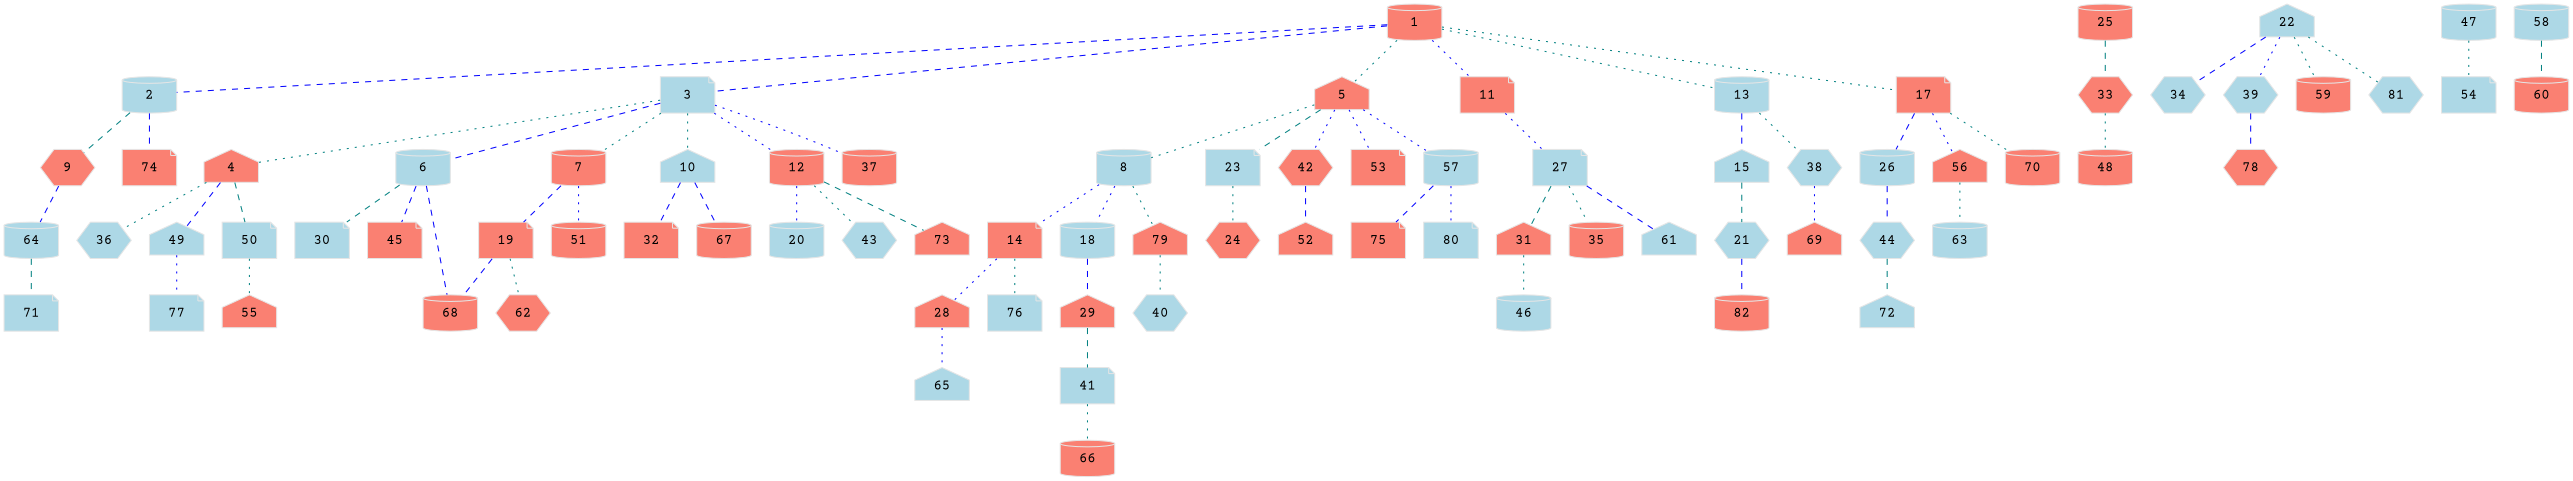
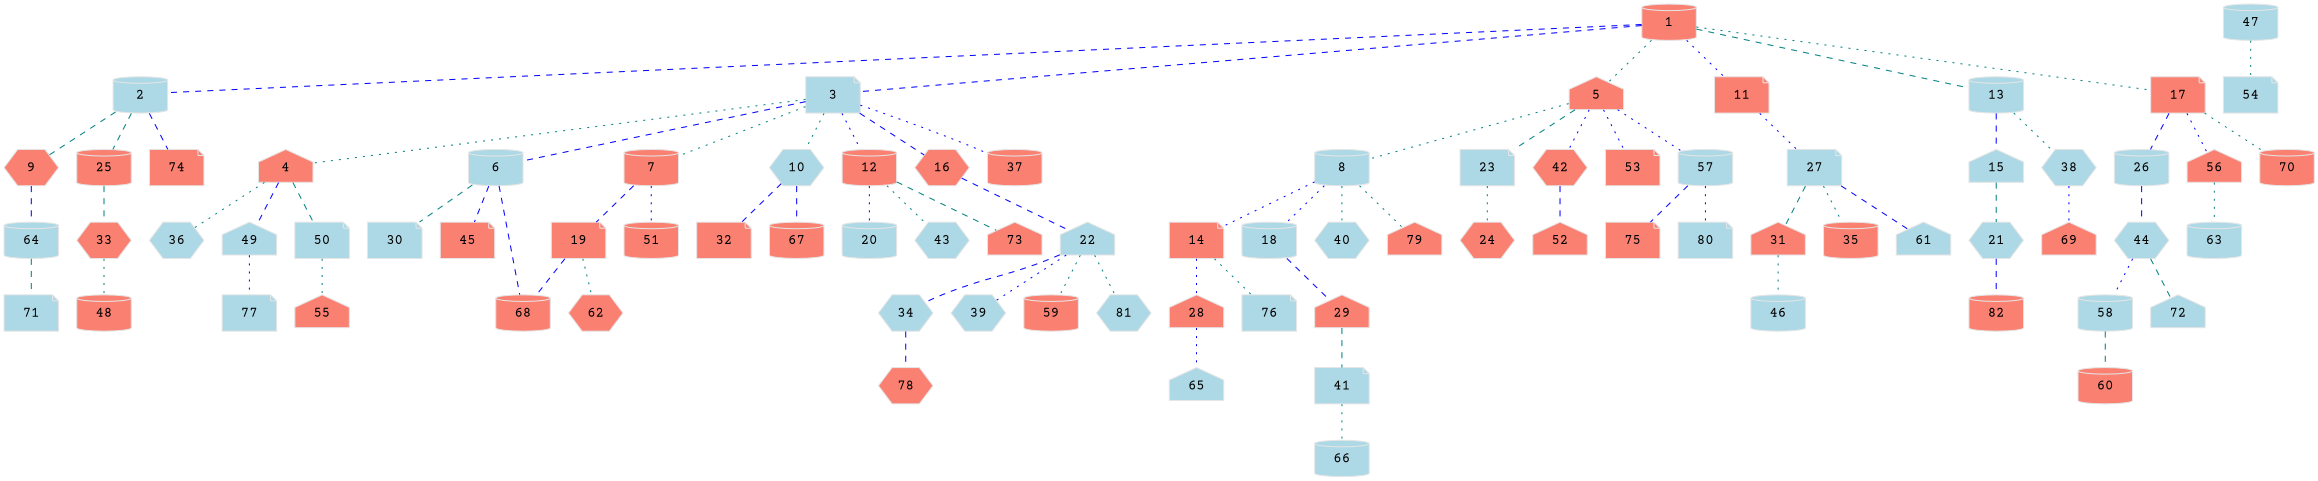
edge "1" -- "13": style dotted -> dashed
edge "2" -- "25": added
edge "39" -- "78": now "34" -- "78"
node "10": shape house -> hexagon
node "16": added
edge "79" -- "40": now "8" -- "40"
edge "44" -- "58": added
node "66": fillcolor salmon -> lightblue
